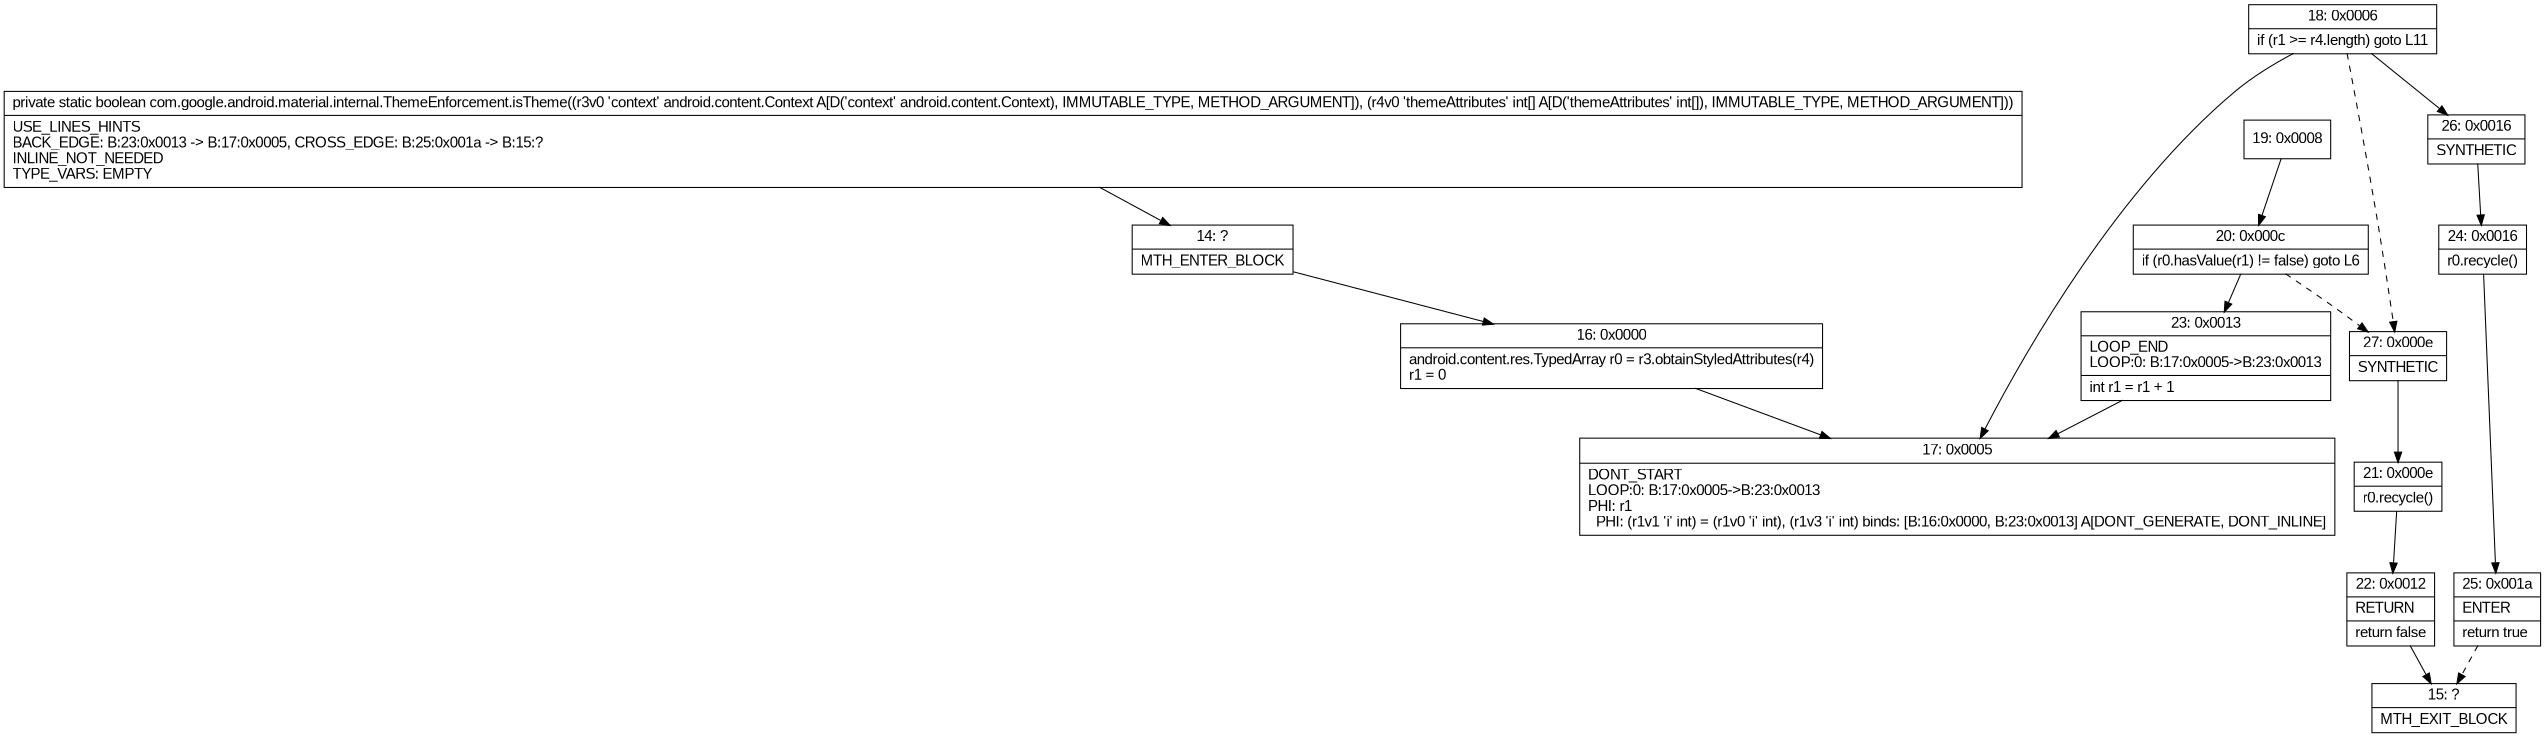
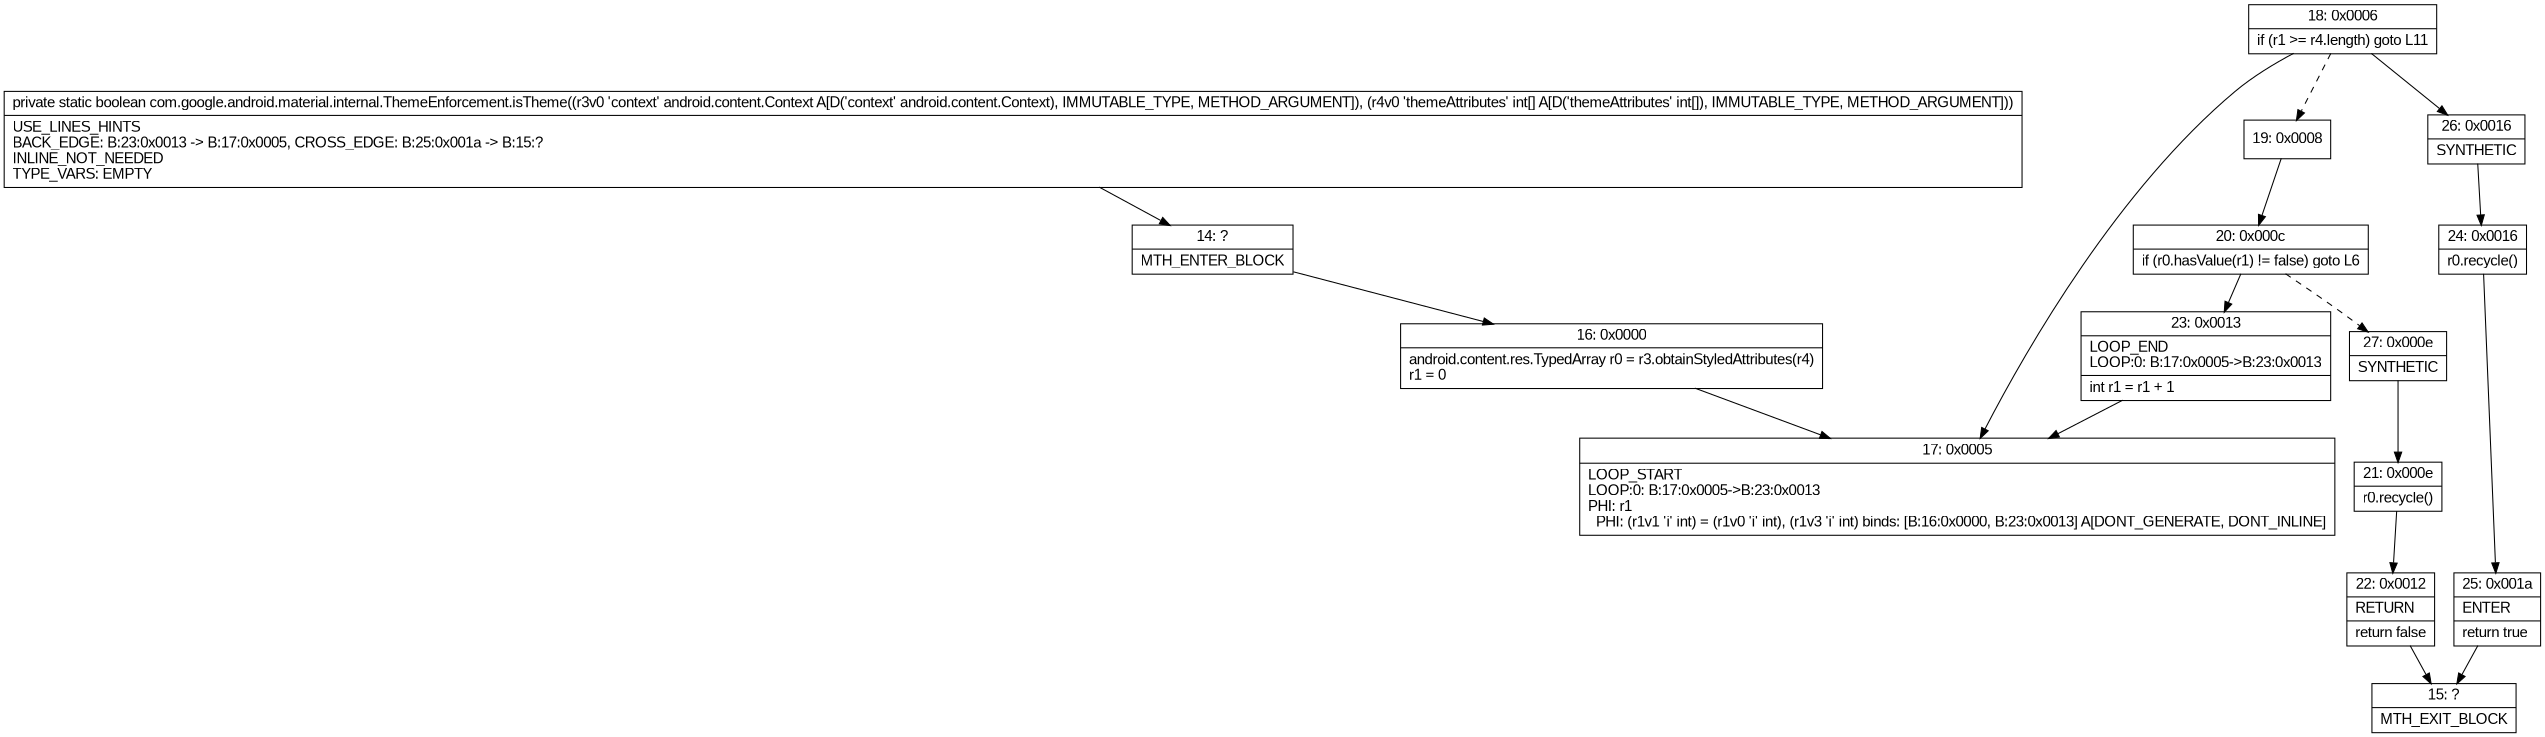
edge "18: 0x0006" -> "27: 0x000e": now "18: 0x0006" -> "19: 0x0008"
node "17: 0x0005": text "DONT_START" -> "LOOP_START"
edge "25: 0x001a" -> "15: ?": style dashed -> solid
